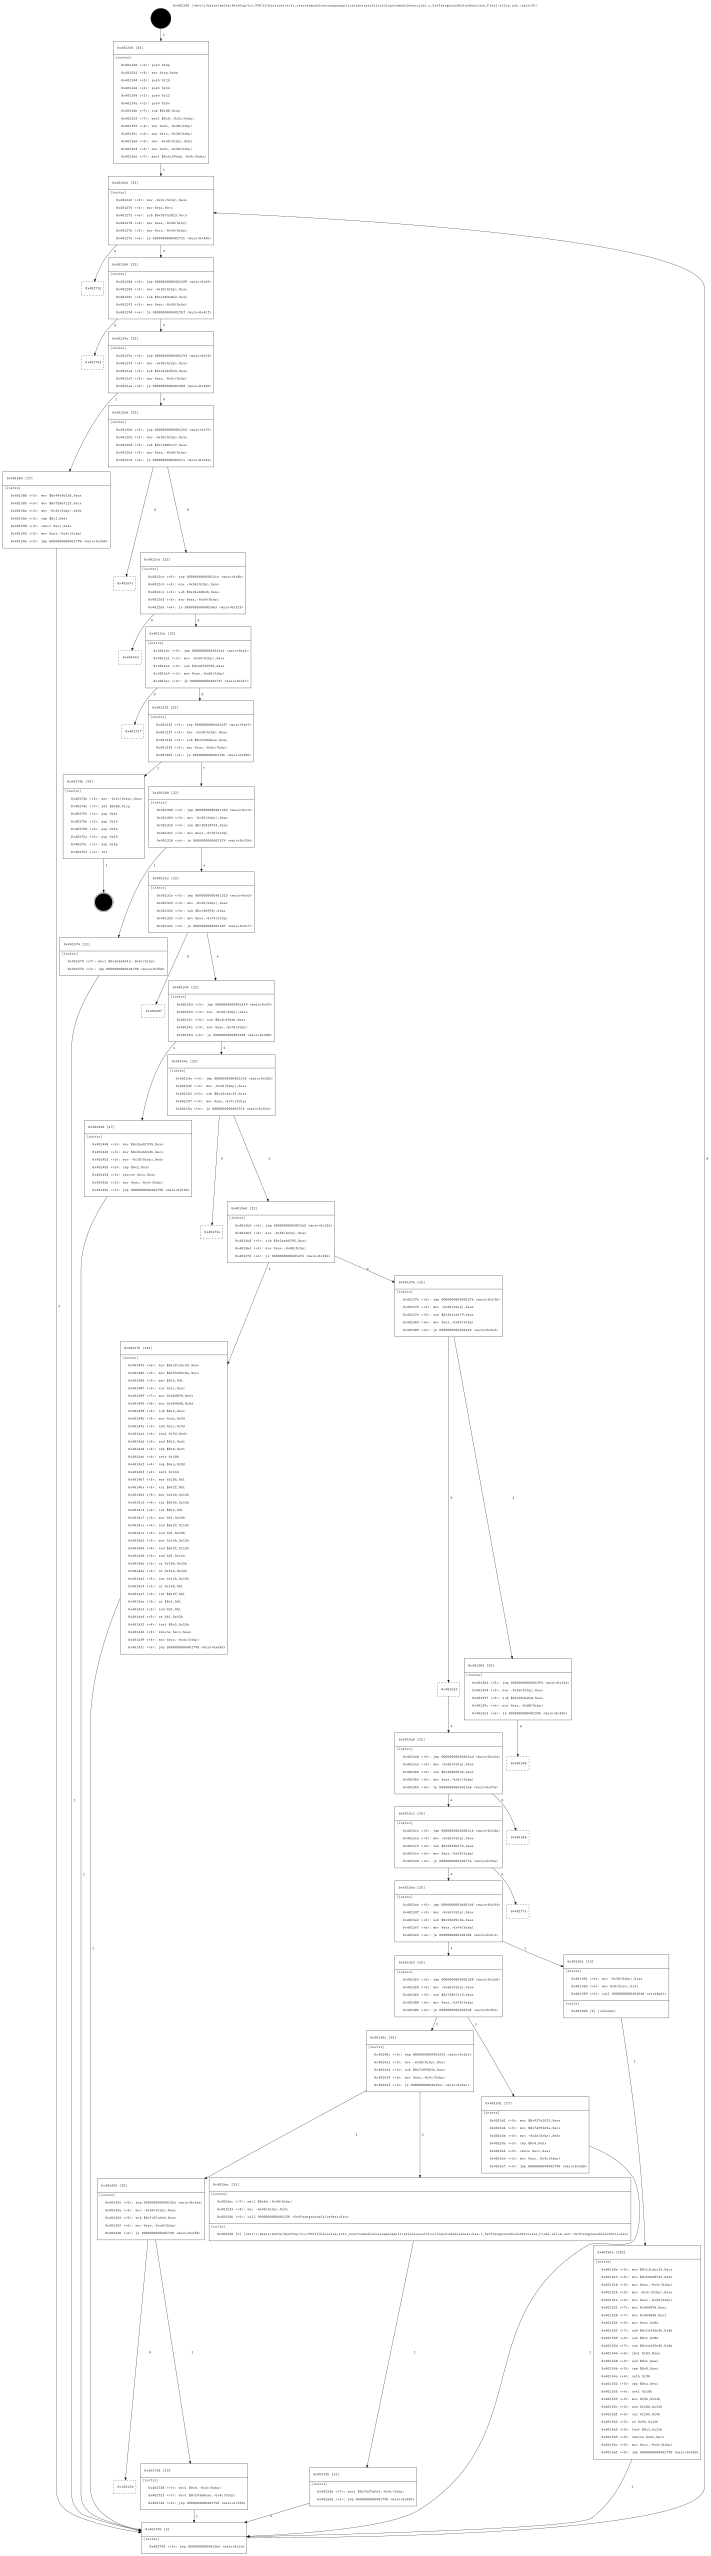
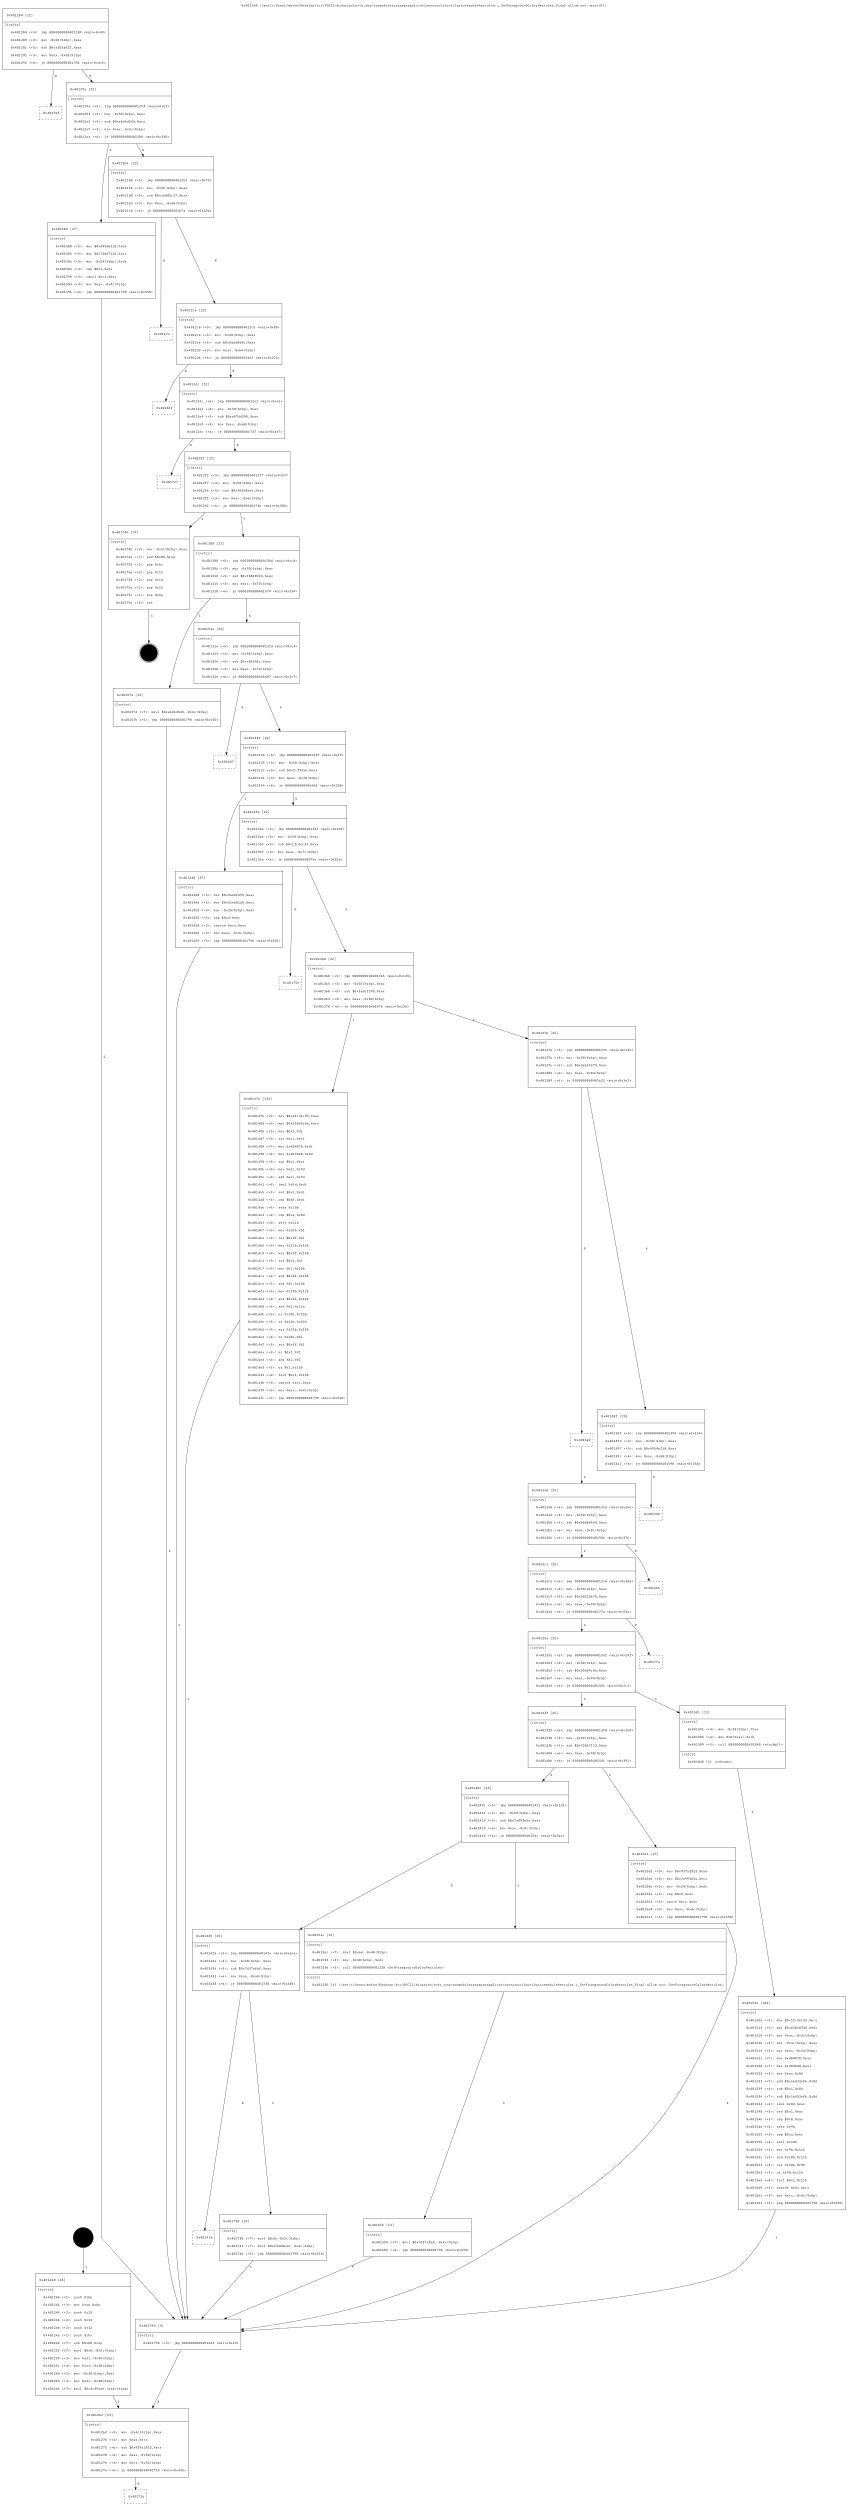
edge "0x40126d [23]" -> "0x401284 [22]": removed, label "9"
